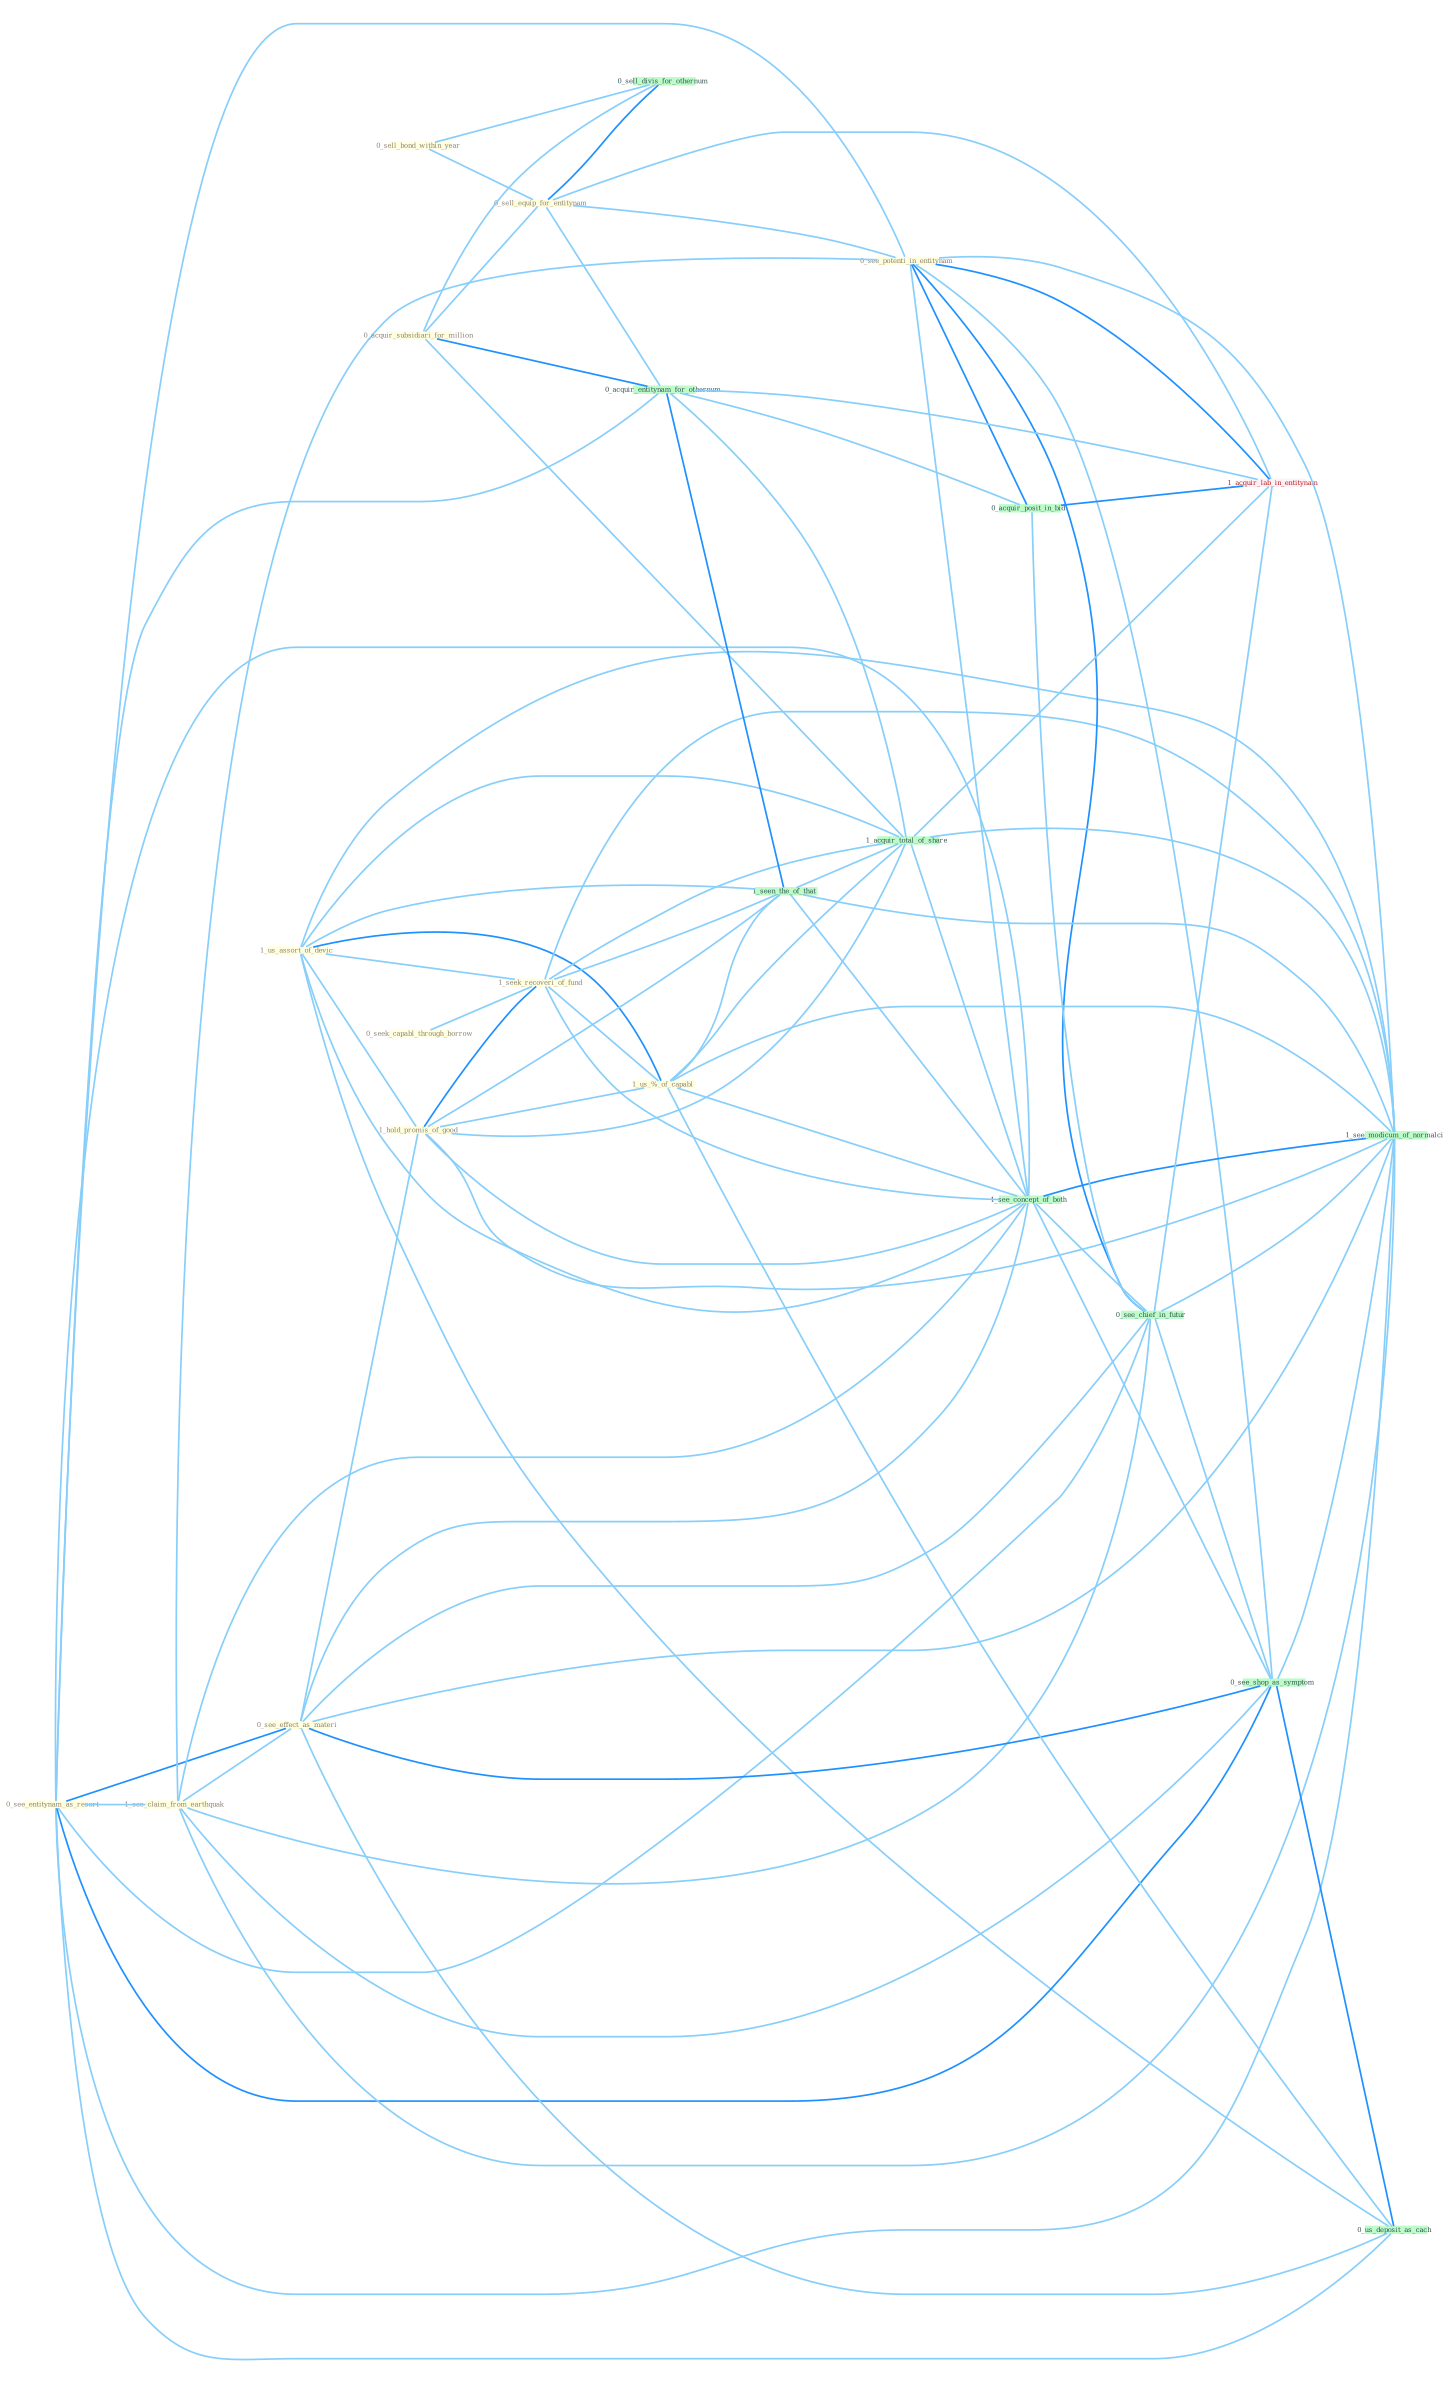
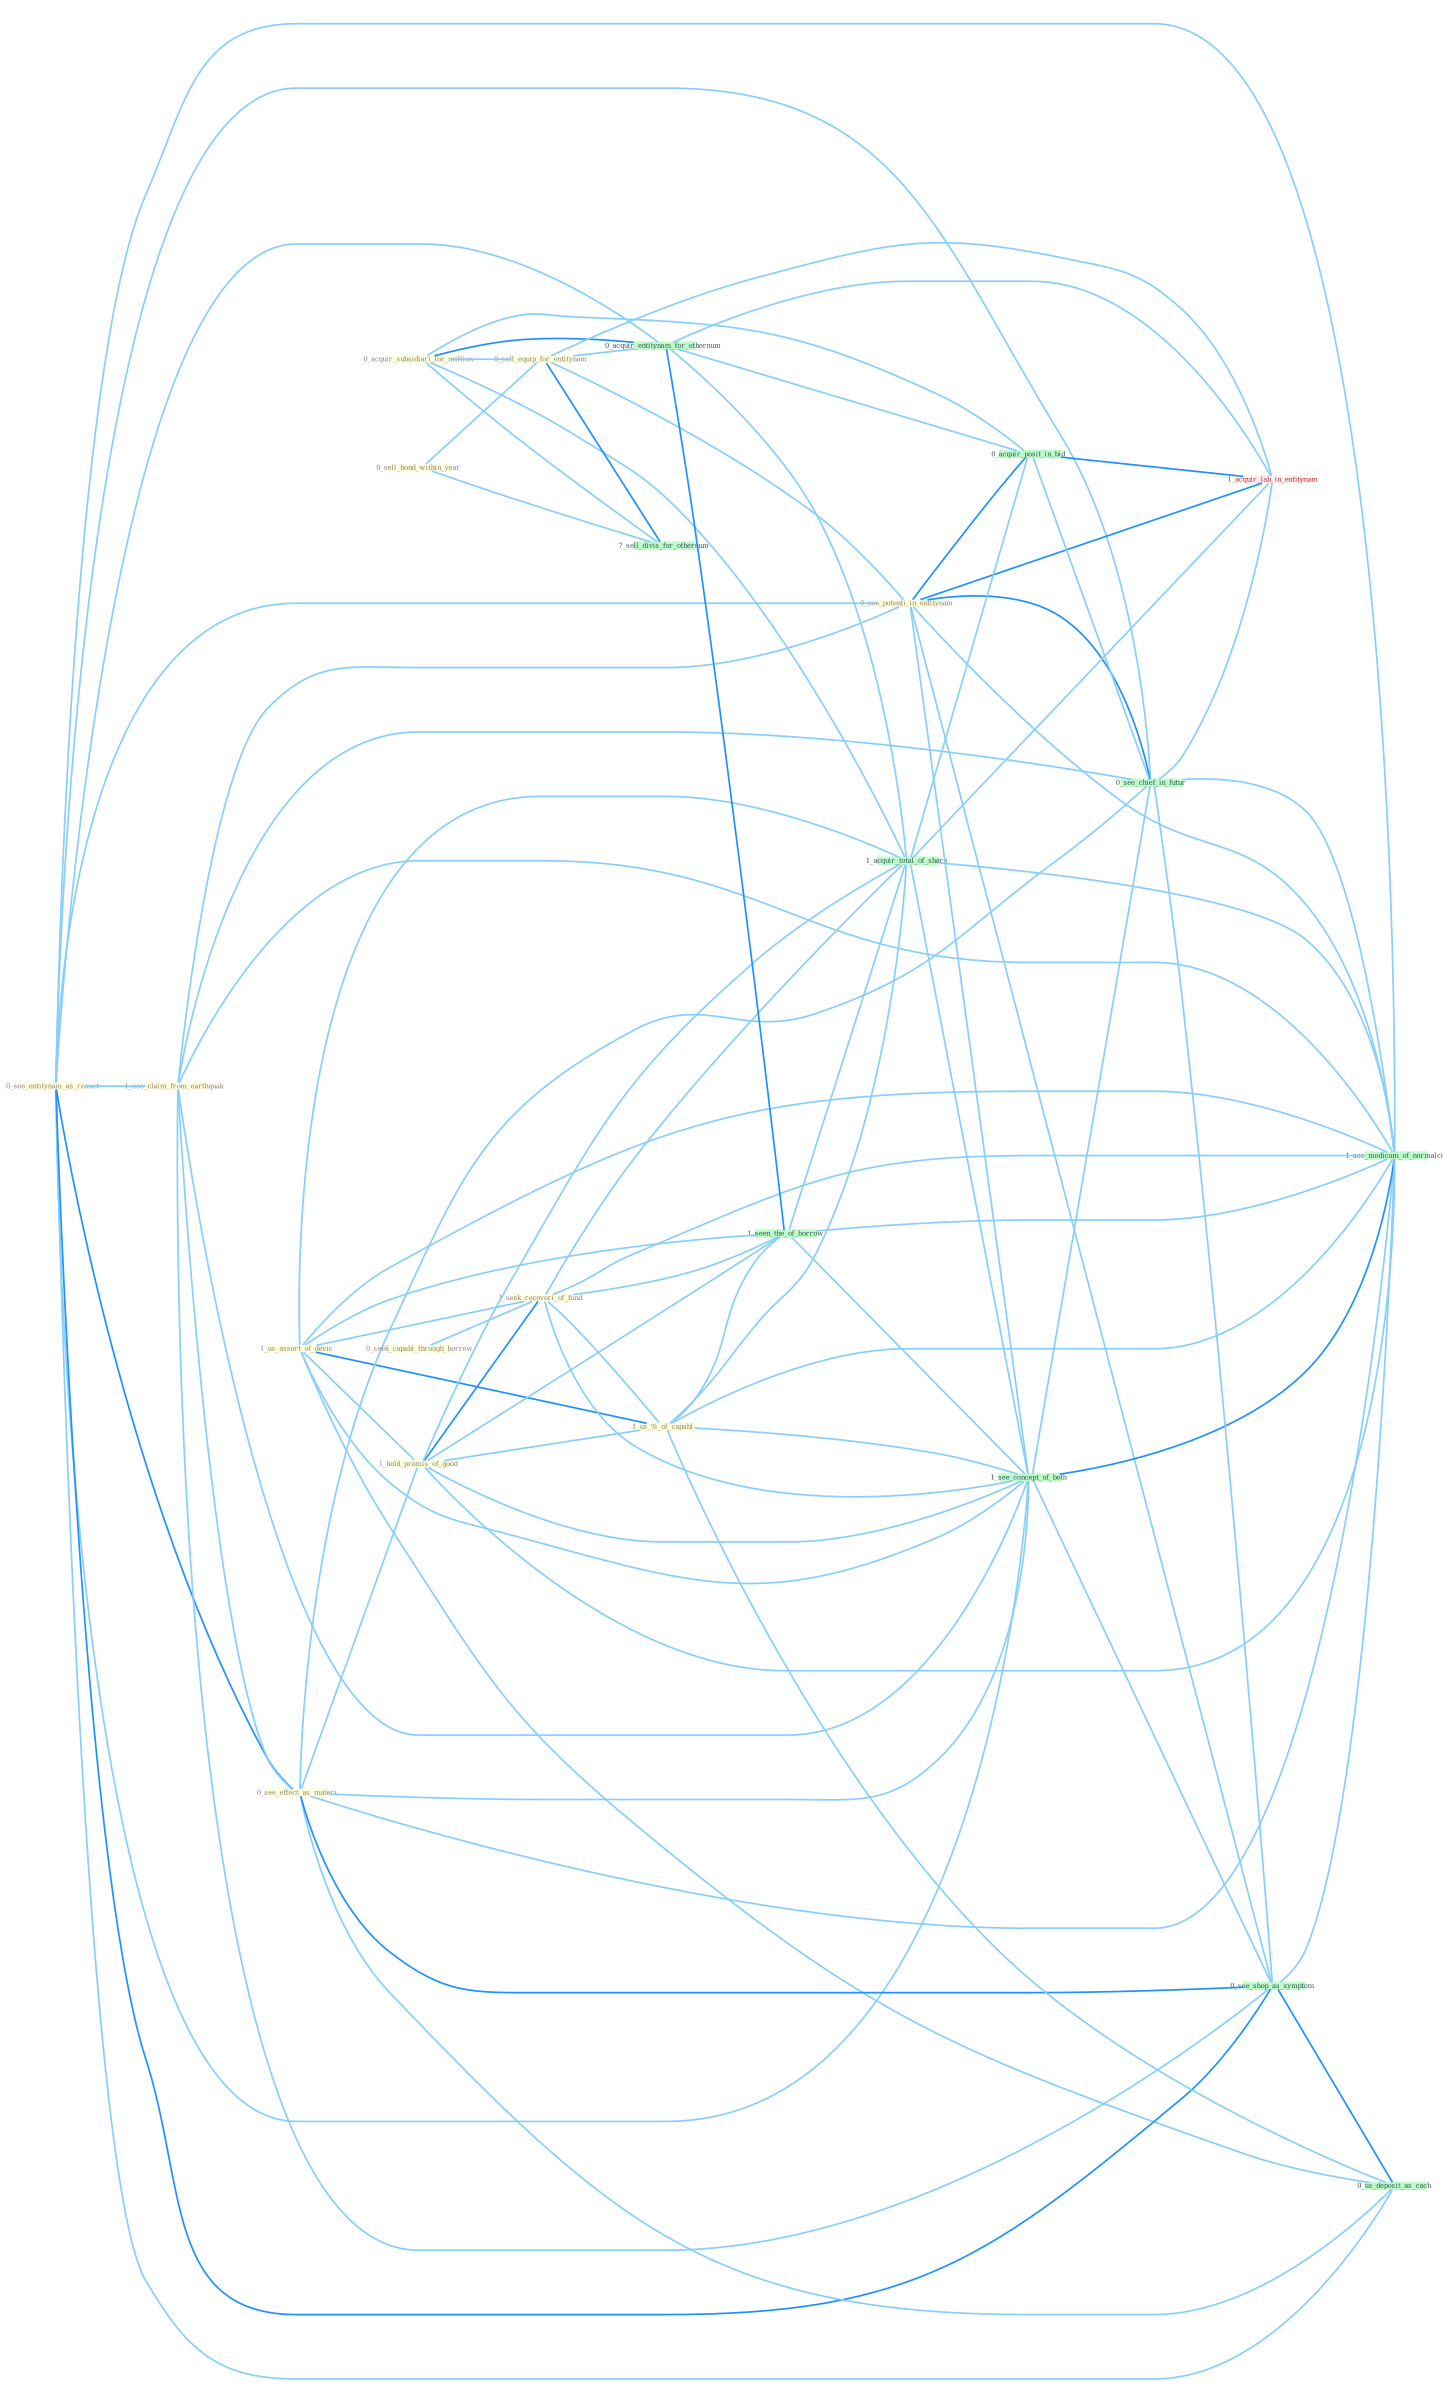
node "0_sell_divis_for_othernum": label "0_sell_divis_for_othernum" -> "7_sell_divis_for_othernum"
edge "0_acquir_subsidiari_for_million" -- "0_acquir_posit_in_bid": added
edge "0_acquir_posit_in_bid" -- "1_acquir_total_of_share": added
node "1_seen_the_of_that": label "1_seen_the_of_that" -> "1_seen_the_of_borrow"
